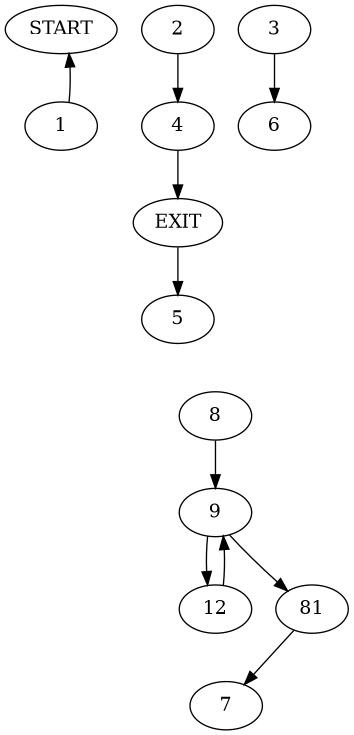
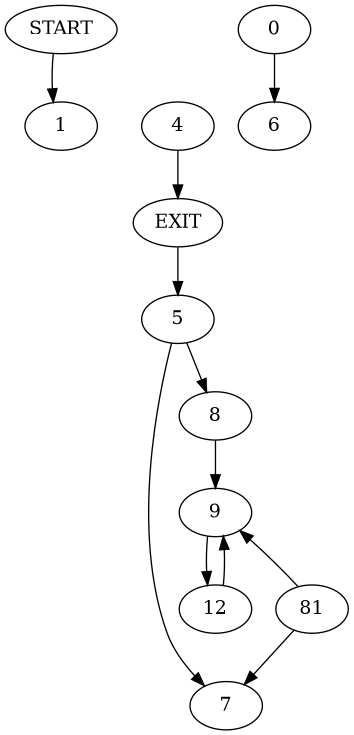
node "2": removed
node "3": label "3" -> "0"
edge "1" -> "START": reversed
edge "5" -> "8": added
edge "5" -> "7": added
edge "9" -> "81": reversed
